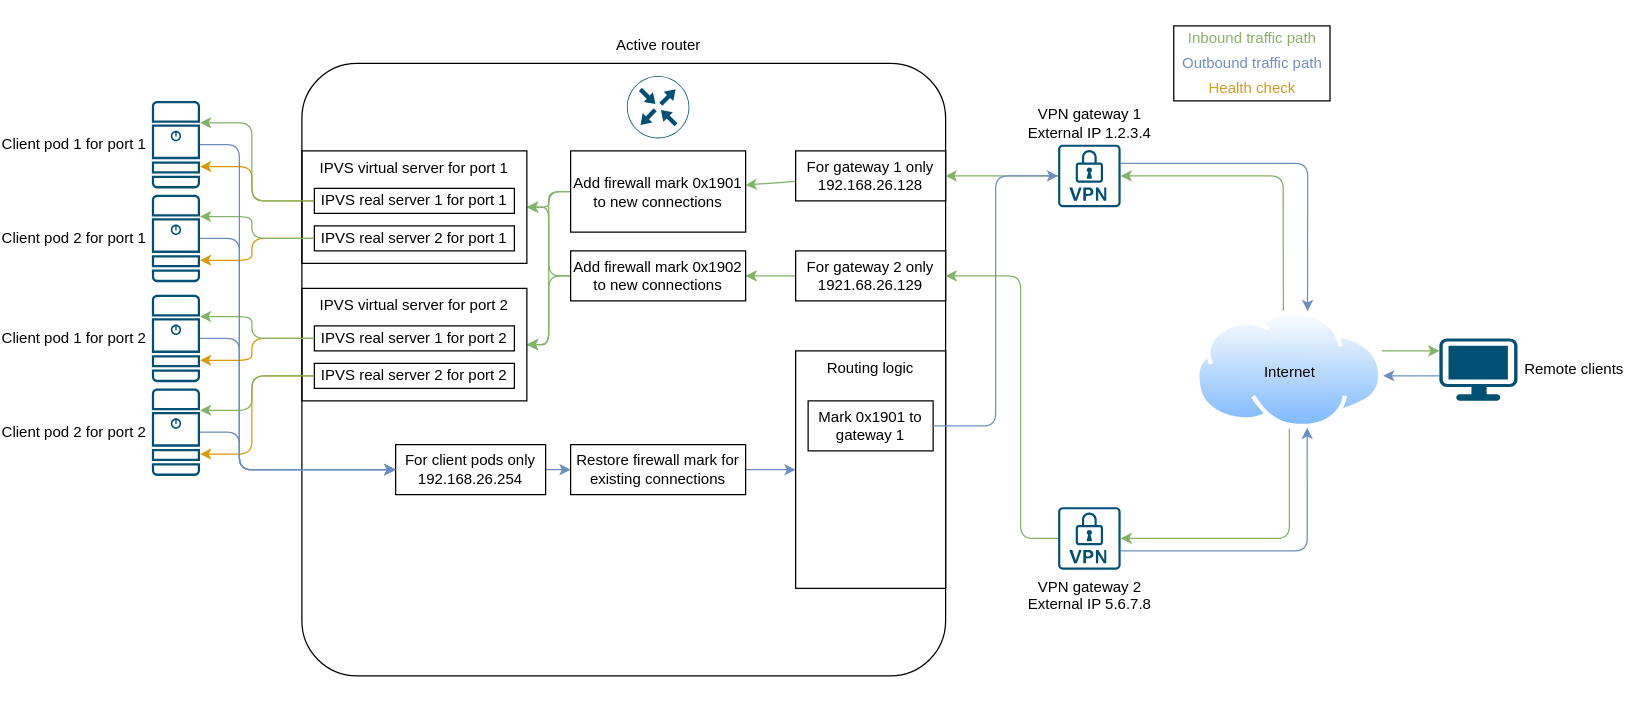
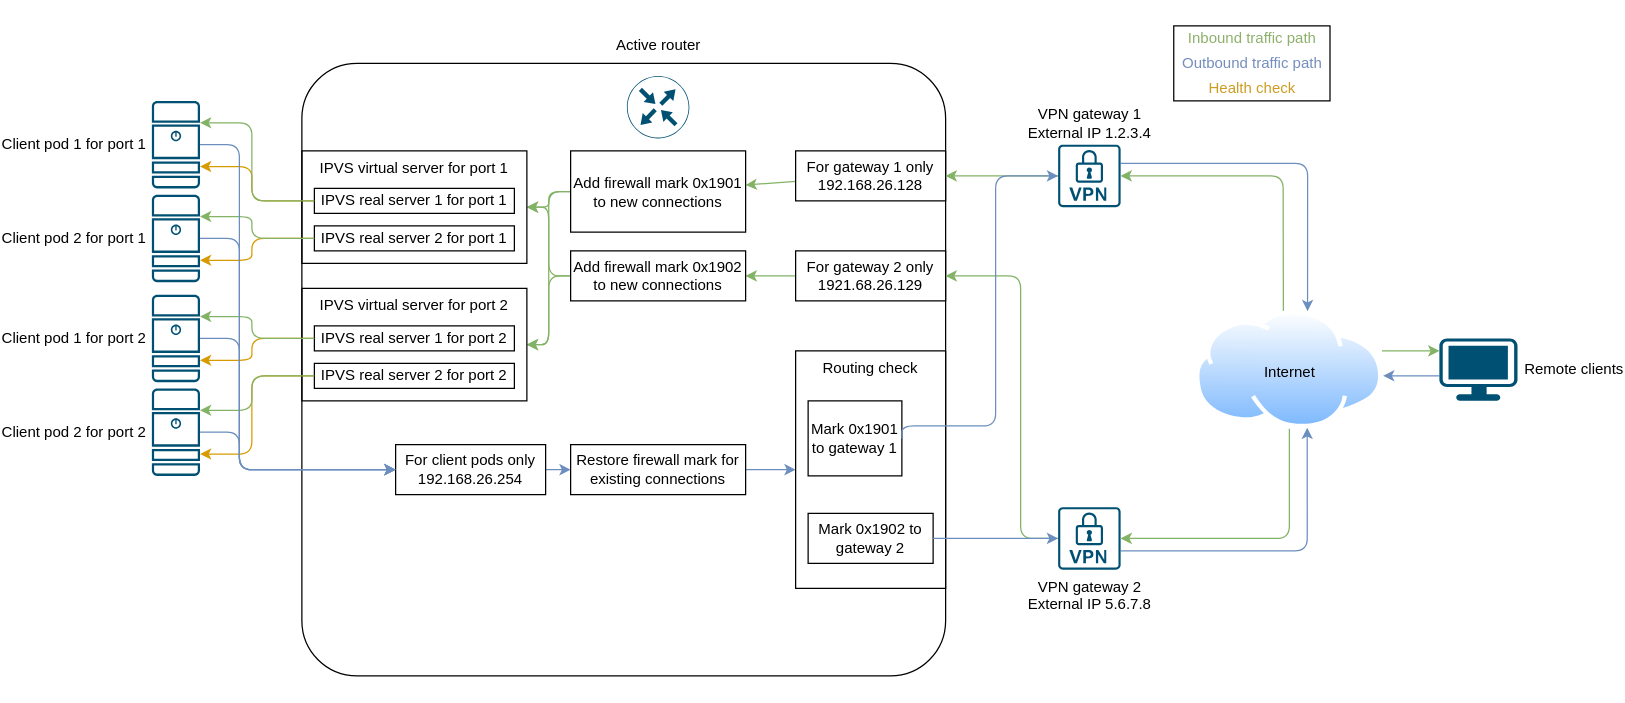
node "Routing logic": label "Routing logic" -> "Routing check"
node "Mark 0x1901 to gateway 1": size 125x50 -> 94x75
node "Mark 0x1902 to gateway 2": added
edge "Mark 0x1902 to gateway 2" -> "VPN gateway 2 External IP 5.6.7.8": added
